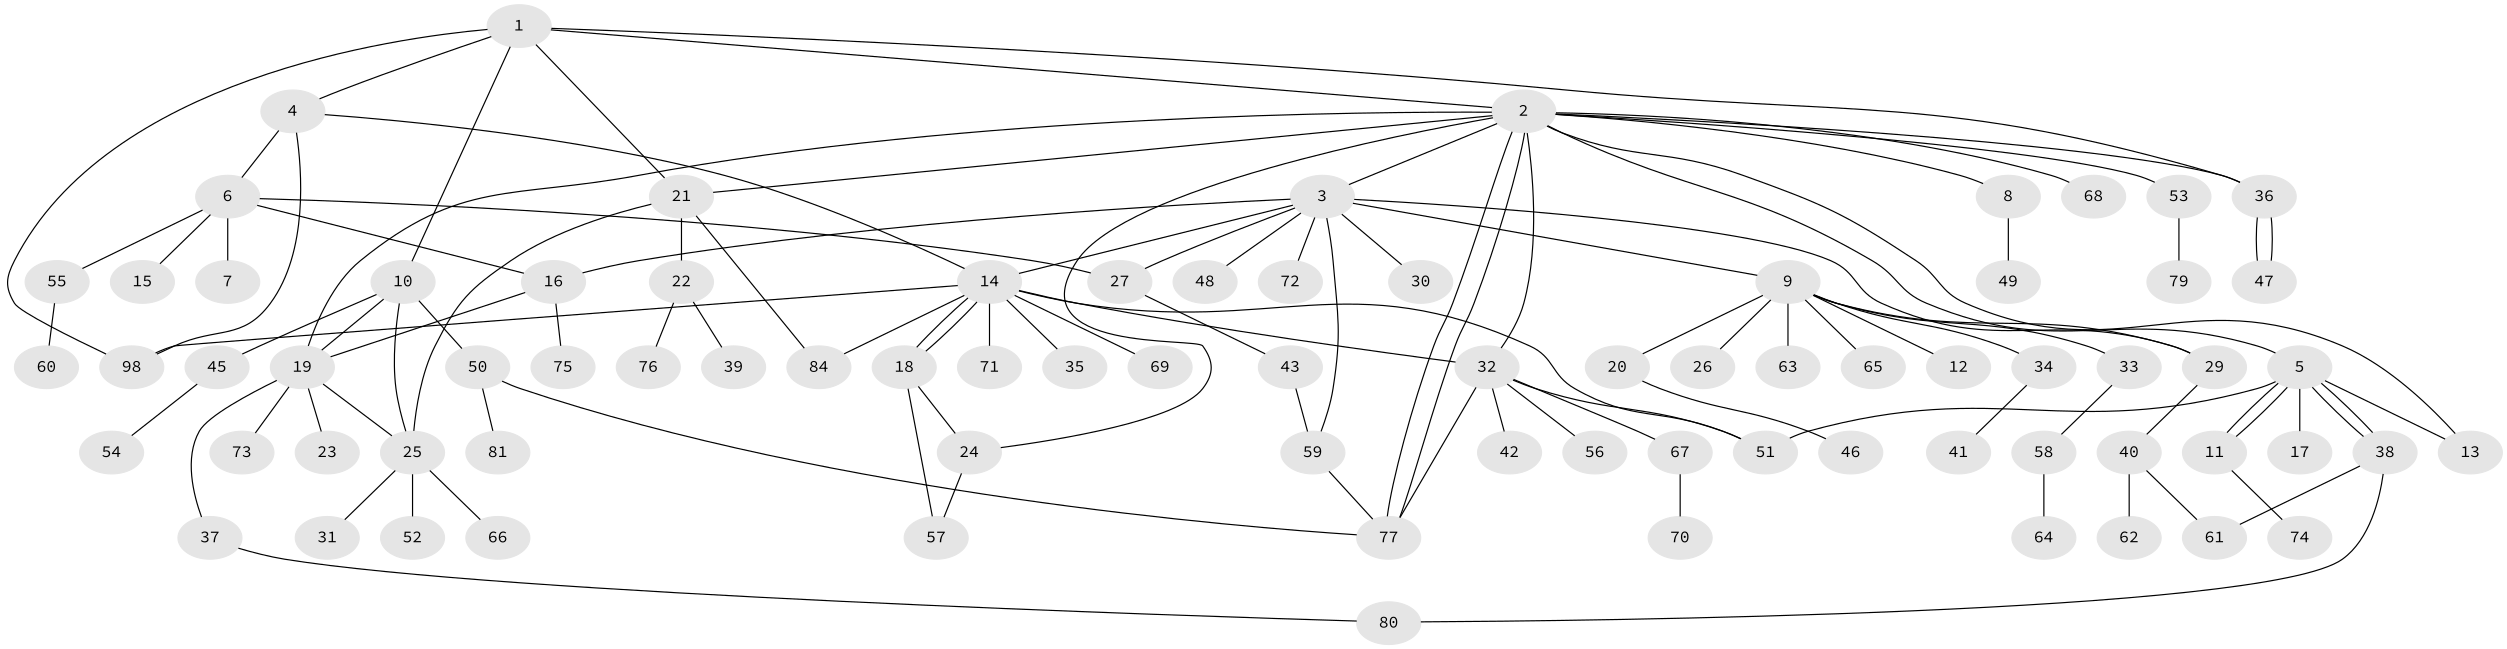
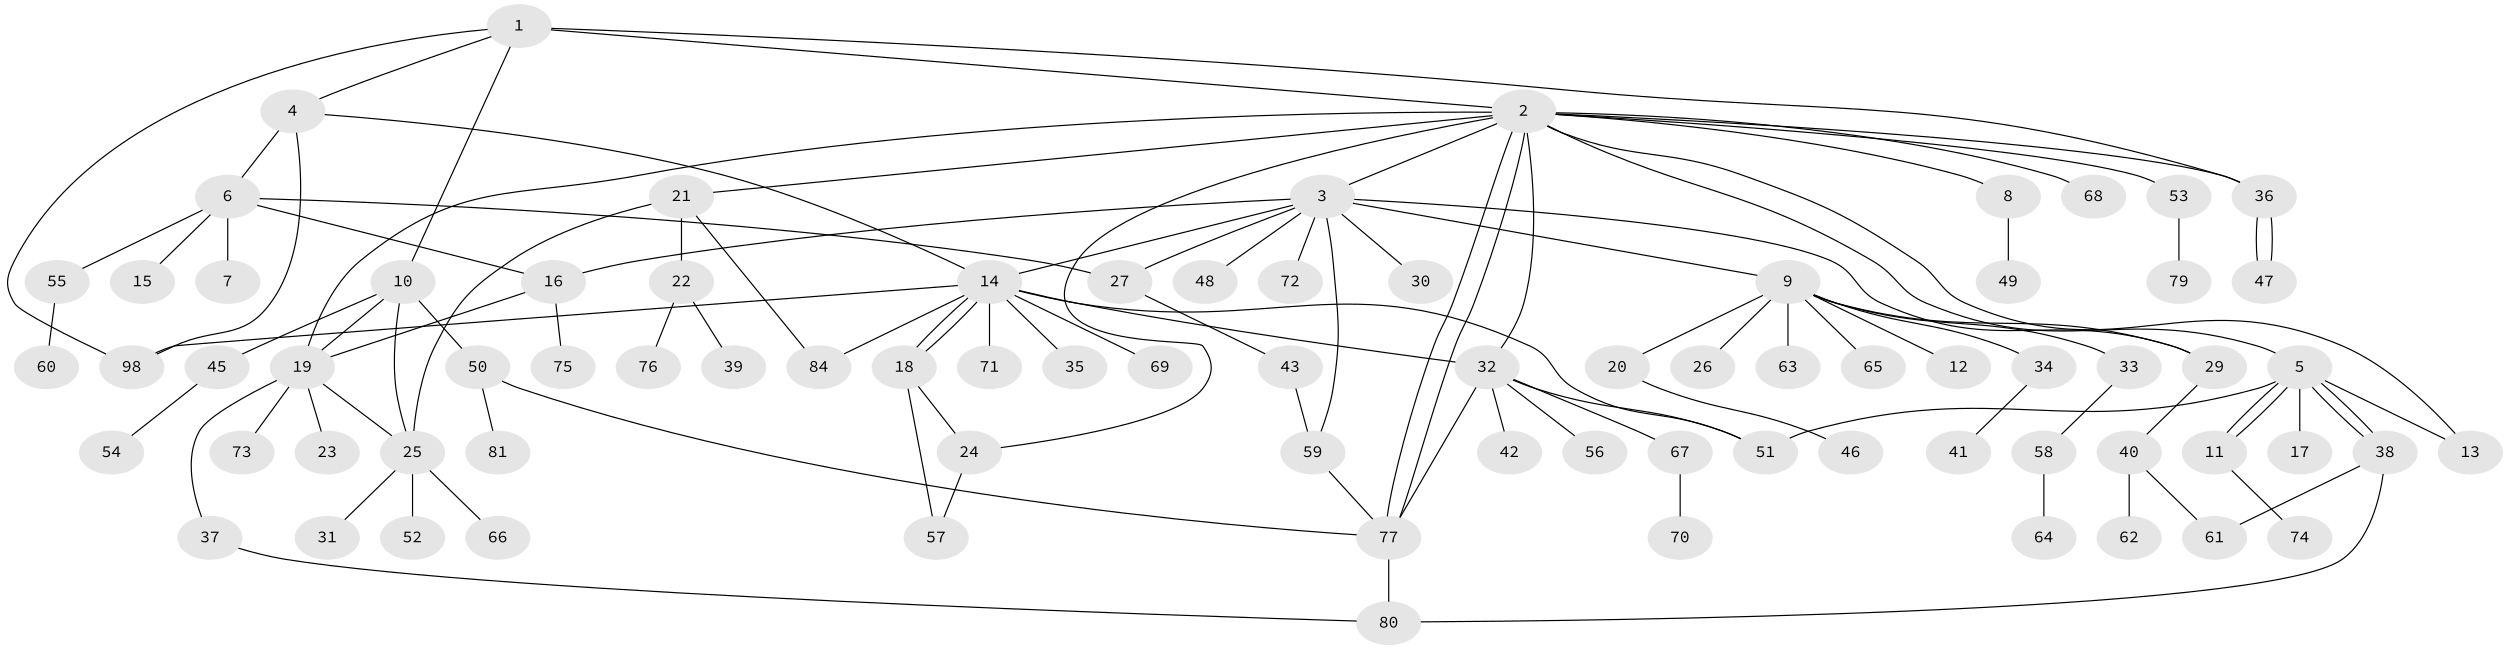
edge "1" -- "21": removed
edge "77" -- "80": added
